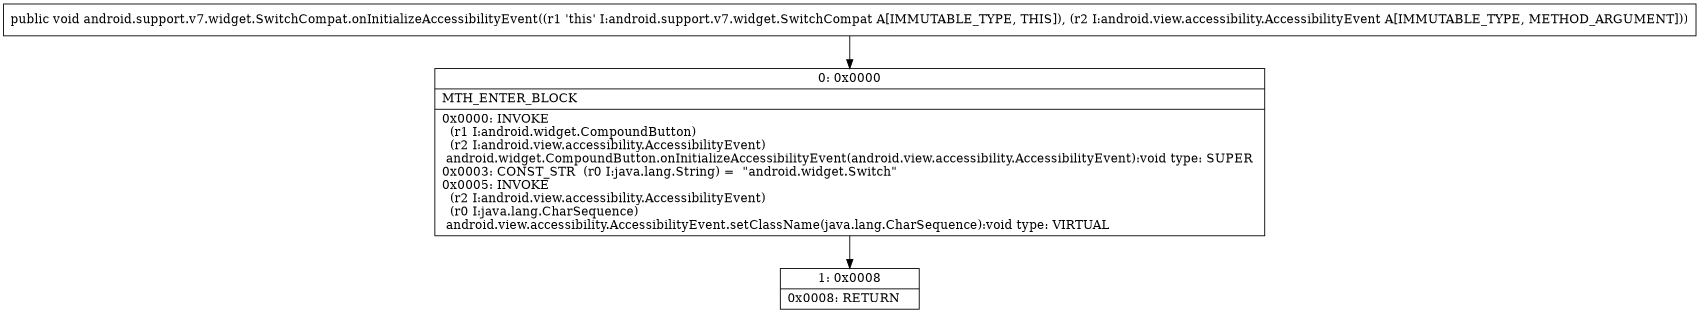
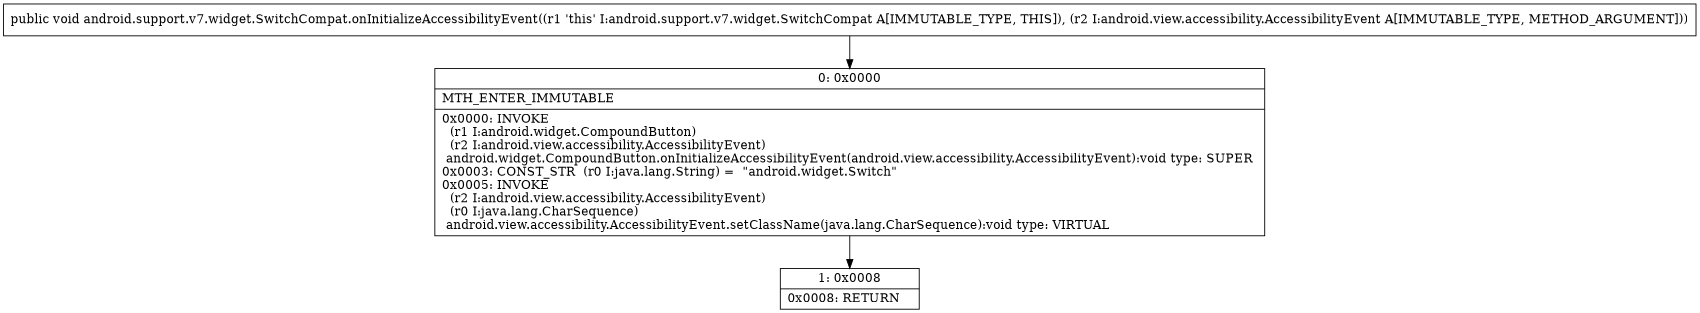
node "0: 0x0000": text "MTH_ENTER_BLOCK" -> "MTH_ENTER_IMMUTABLE"
